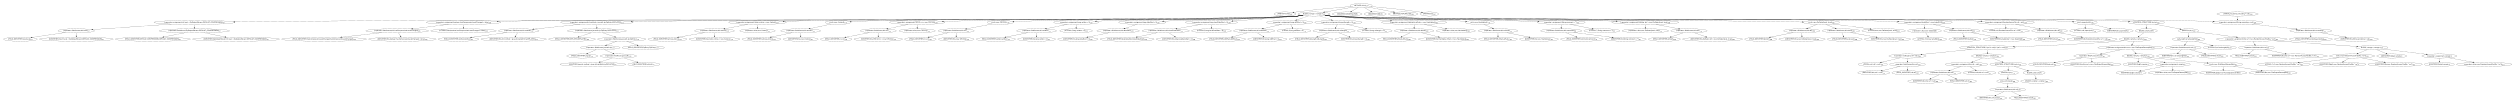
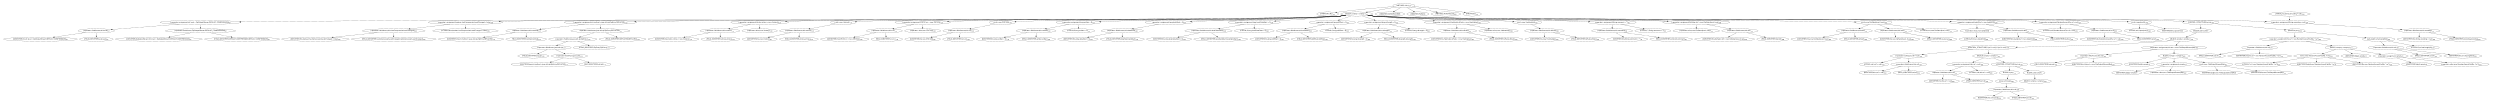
node "(FIELD_IDENTIFIER,dataStart,dataStart)": added
